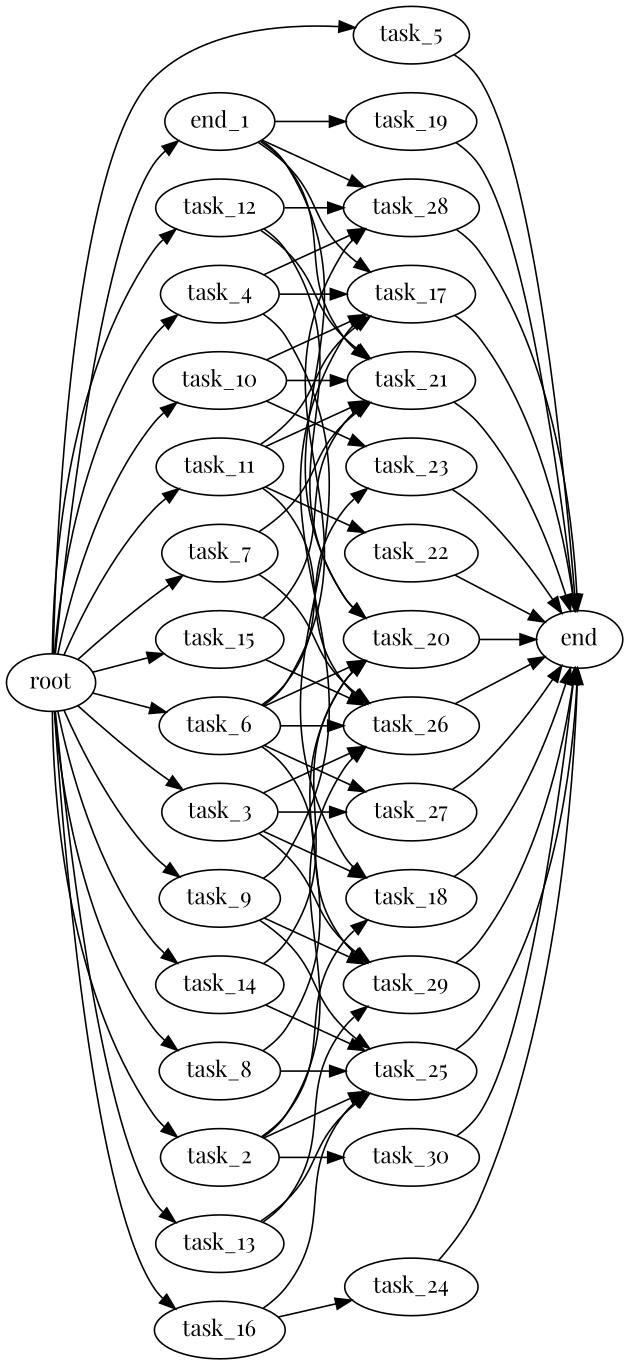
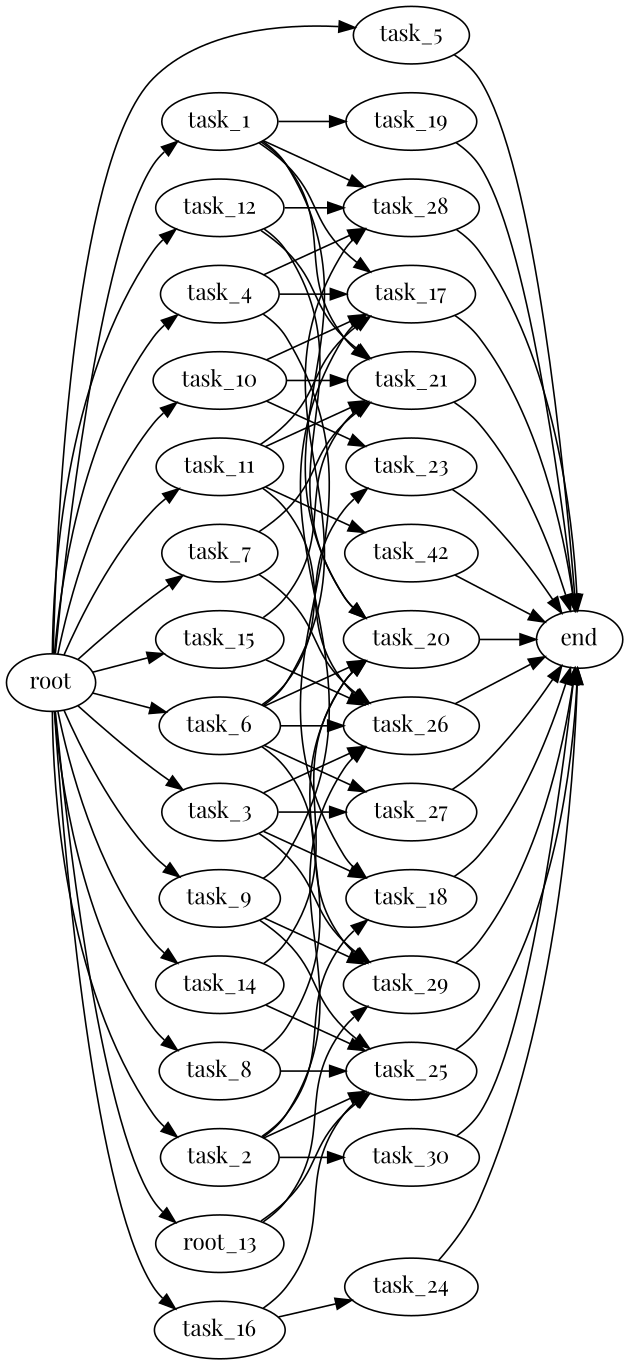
node "end_1": label "end_1" -> "task_1"
node "task_22": label "task_22" -> "task_42"
node "task_13": label "task_13" -> "root_13"
